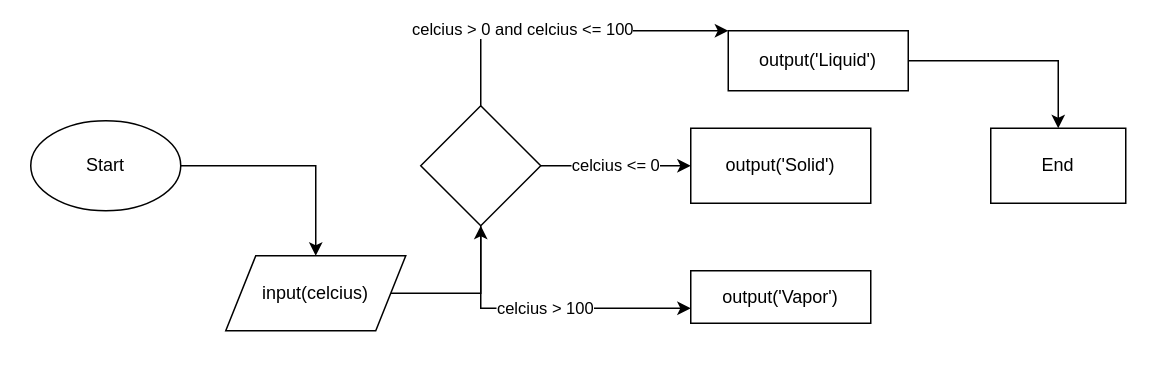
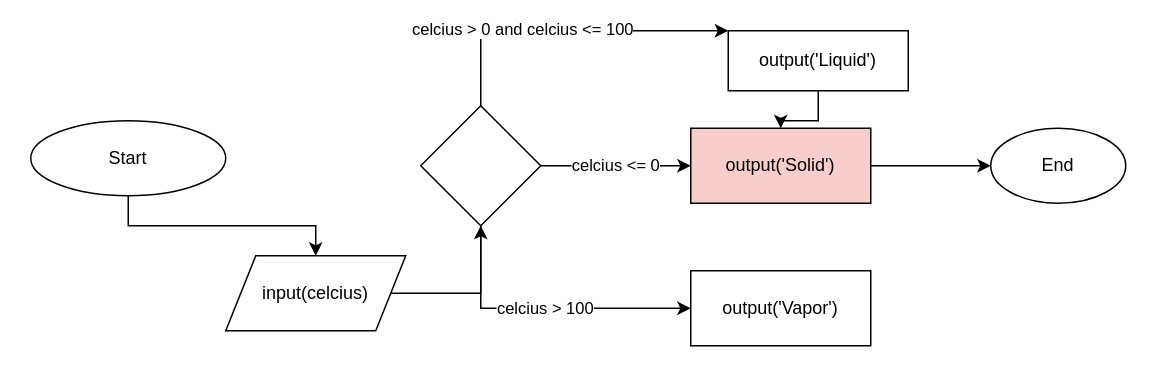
edge "output('Liquid')" -> "End": now "output('Liquid')" -> "output('Solid')"
node "Start": size 150x90 -> 195x75
node "output('Solid')": fillcolor #ffffff -> #f8cecc
edge "output('Solid')" -> "End": added
node "End": shape rectangle -> ellipse
node "output('Vapor')": size 180x53 -> 180x75
